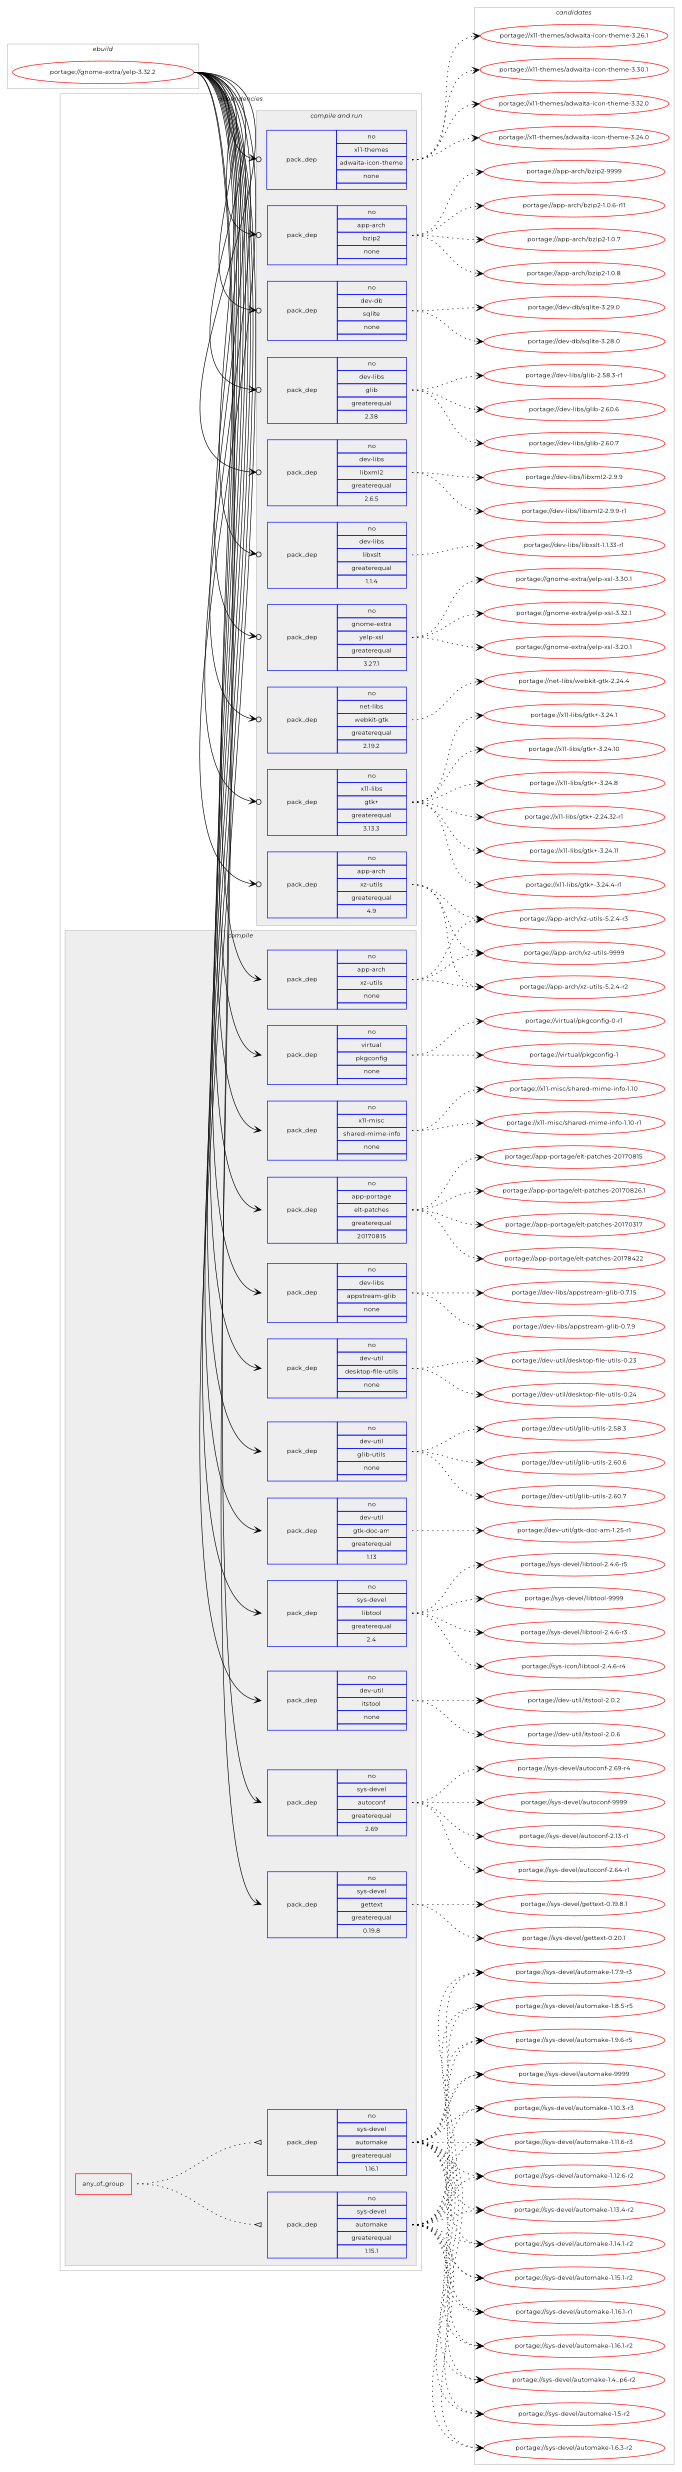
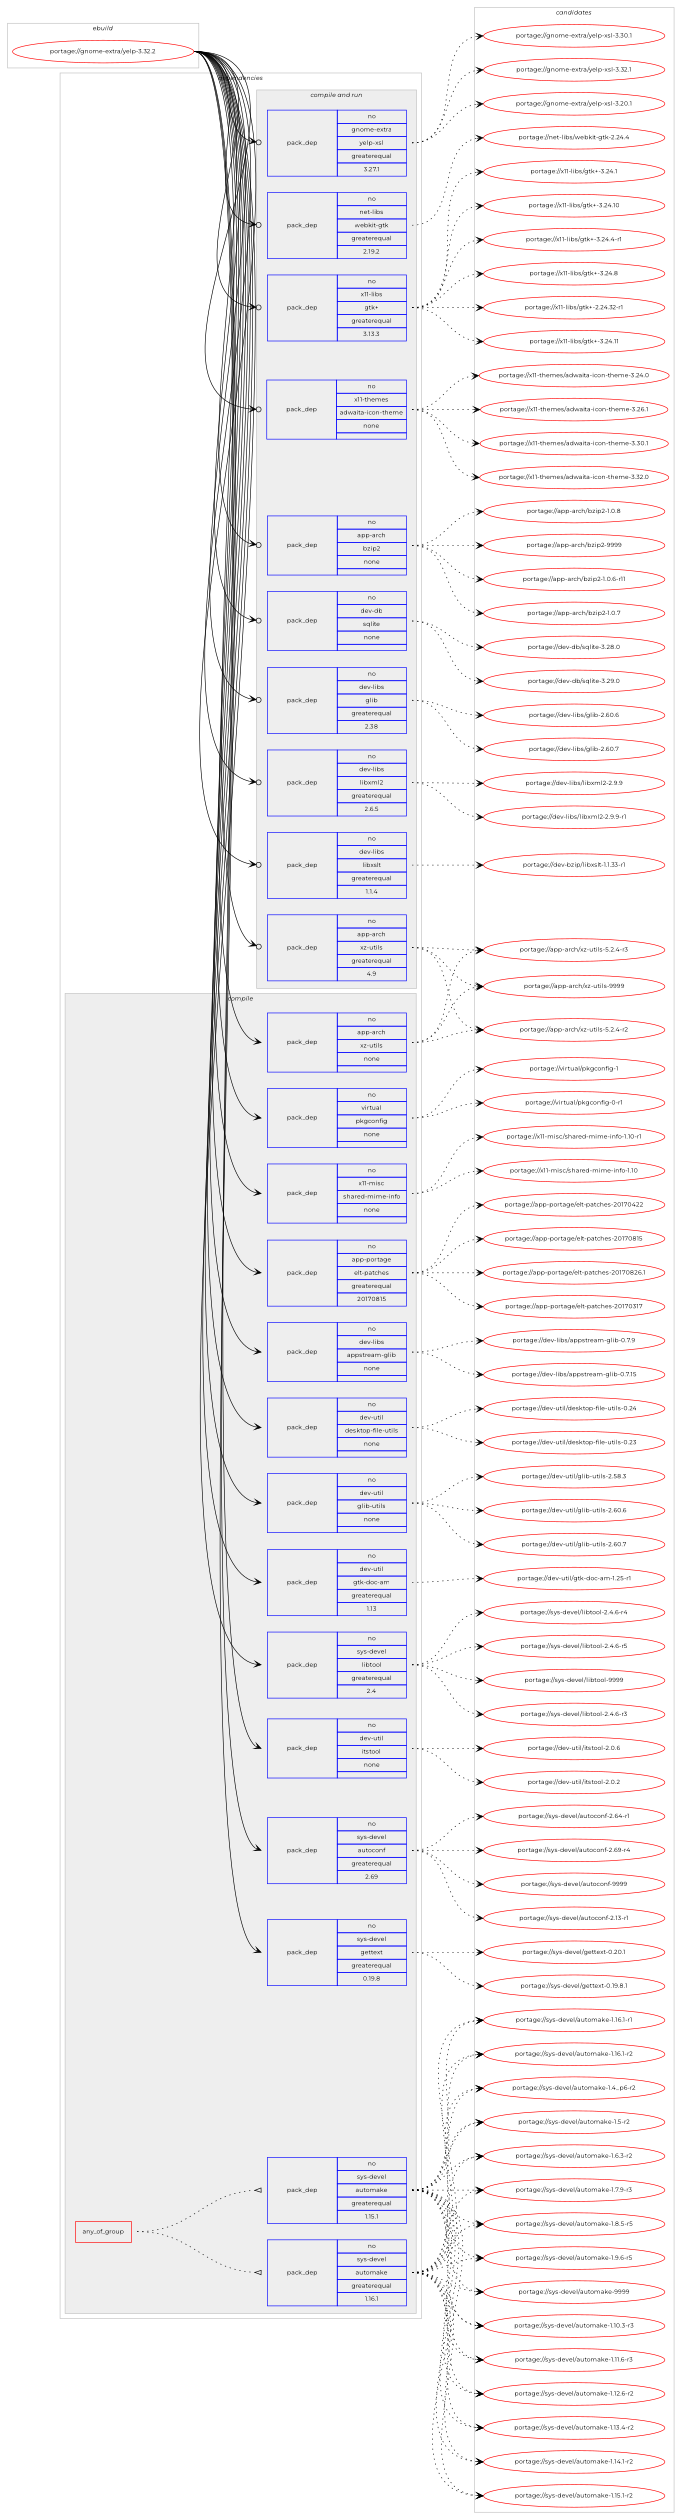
node "portage://dev-libs/glib-2.58.3-r1": removed
node "portage://dev-libs/libxslt-1.1.33-r1": label "portage://dev-libs/libxslt-1.1.33-r1" -> "portage://dev-bzip/libxslt-1.1.33-r1"
node "portage://app-portage/elt-patches-20178422": label "portage://app-portage/elt-patches-20178422" -> "portage://app-portage/elt-patches-20170422"
node "portage://sys-icon/libtool-2.4.6-r4": label "portage://sys-icon/libtool-2.4.6-r4" -> "portage://sys-devel/libtool-2.4.6-r4"
